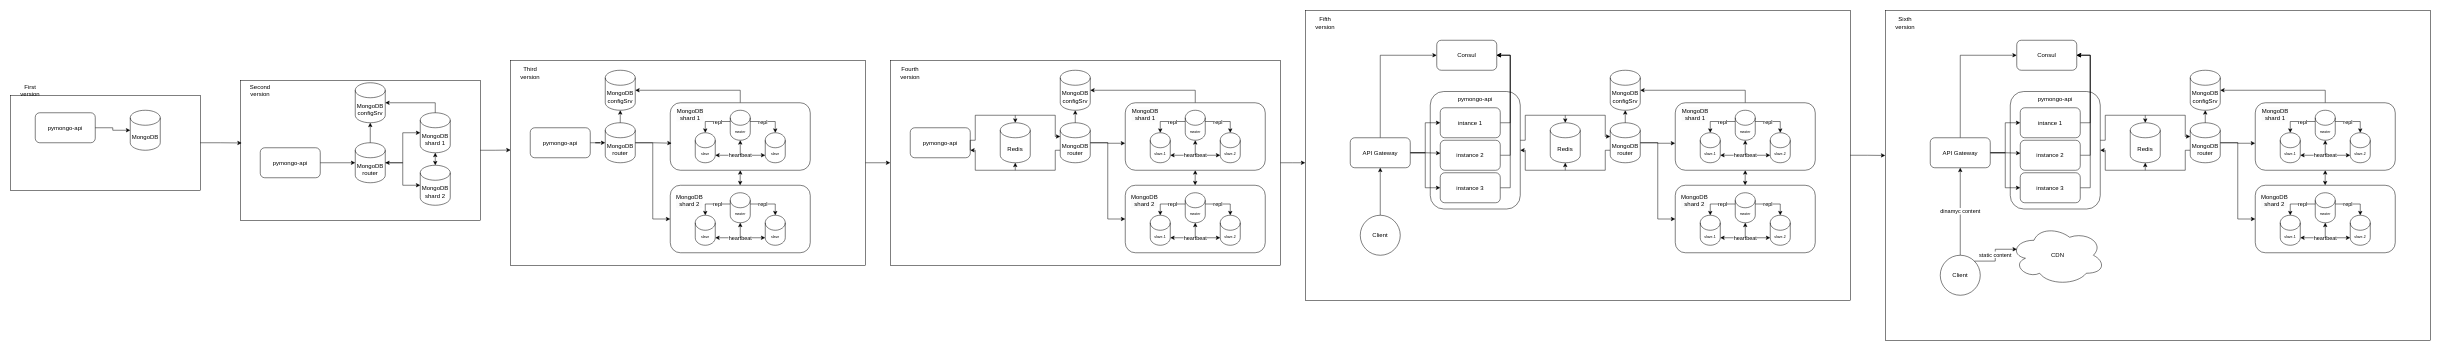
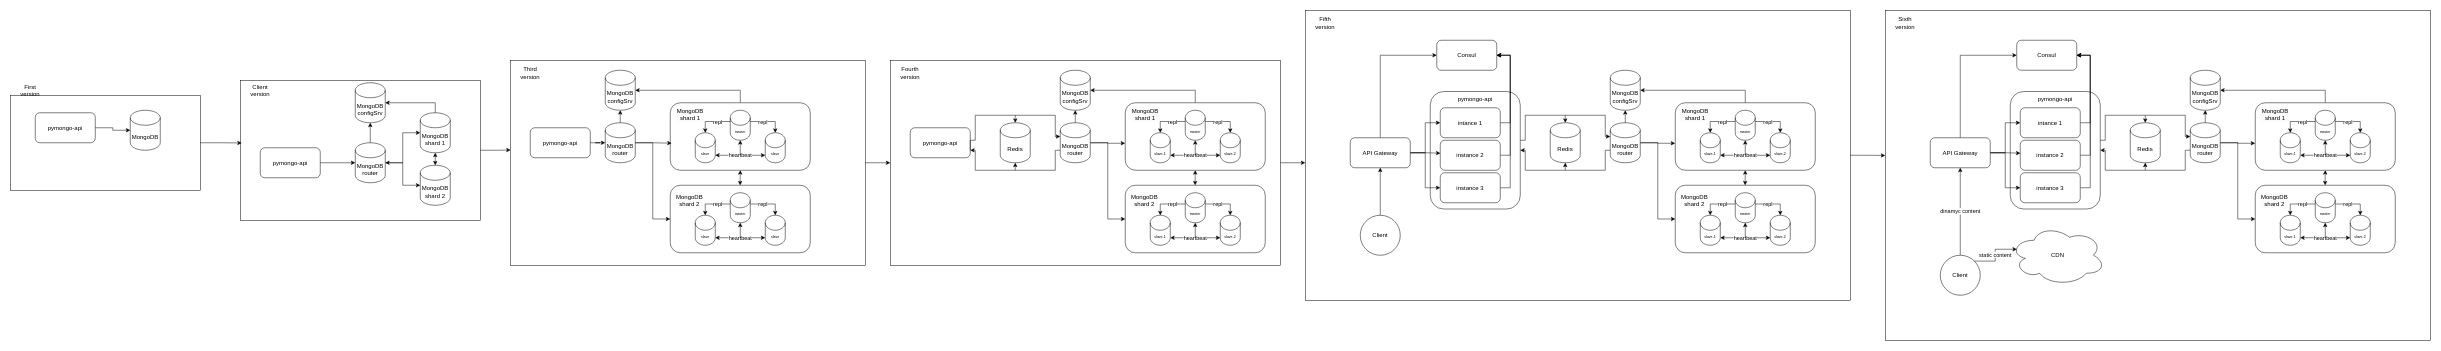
node "Second version": label "Second version" -> "Client version"
